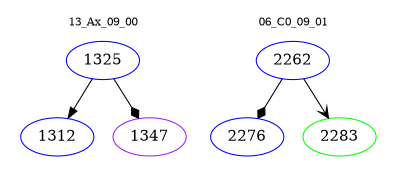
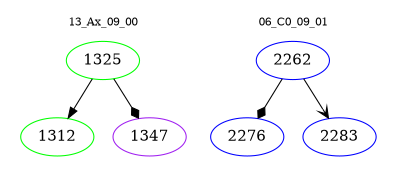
node "1325": color blue -> green
node "1312": color blue -> green
node "2283": color green -> blue
